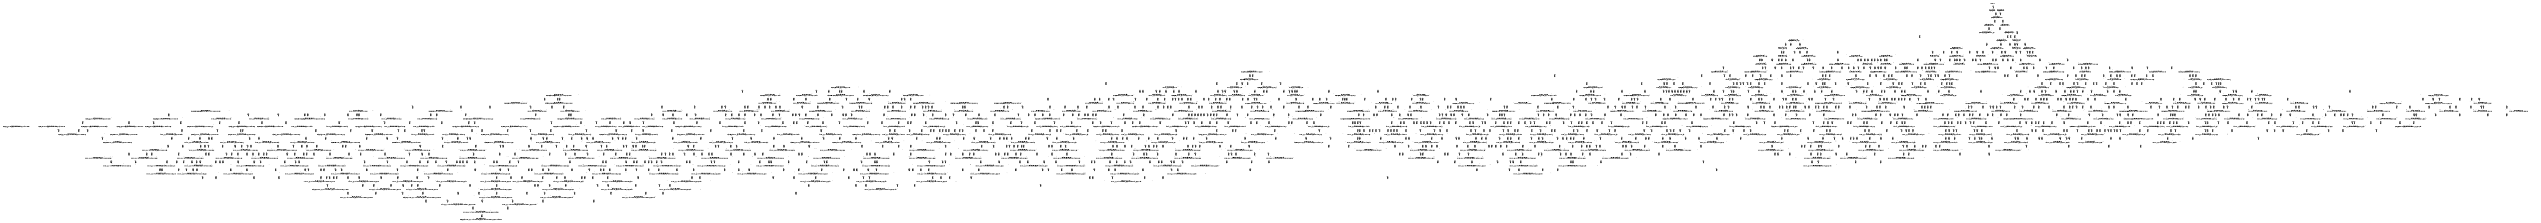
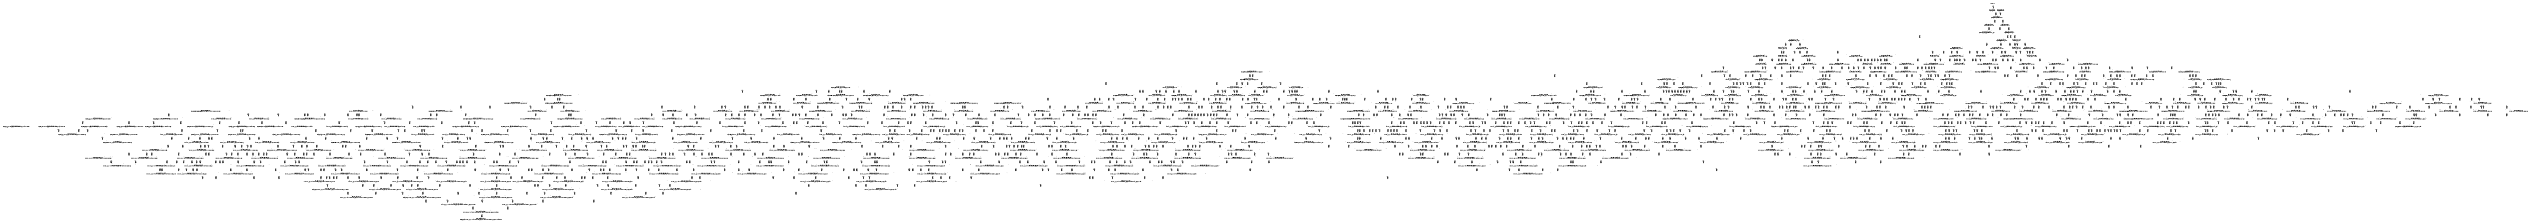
edge "S4: [95, 120] [107, 134] {T0J3:107-134}{1, 2, 3, 4}" -> "S11: [123, 155] [171, 223] {}{1, 2, 3, 4, 5, 6, 7}": now "S4: [95, 120] [107, 134] {T0J3:107-134}{1, 2, 3, 4}" -> "S6: [107, 134] [123, 155] {T0J6:123-155}{1, 2, 3, 4, 7}"
